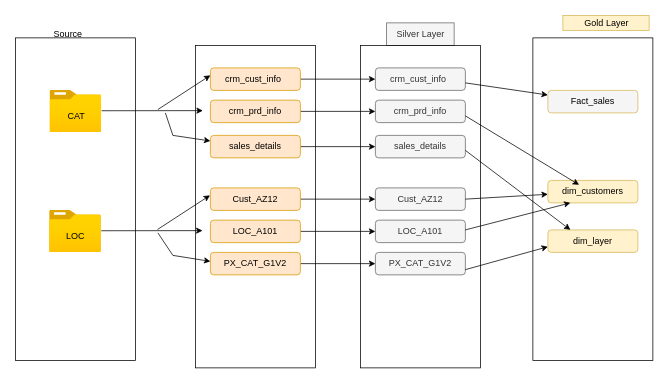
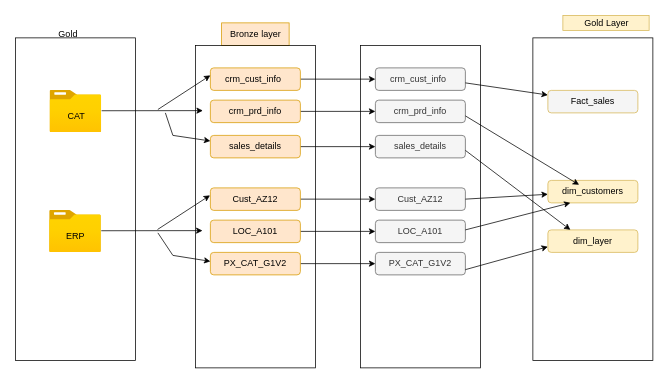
node "Source": label "Source" -> "Gold"
node "Bronze layer": added
node "Silver Layer": removed
node "LOC": label "LOC" -> "ERP"
